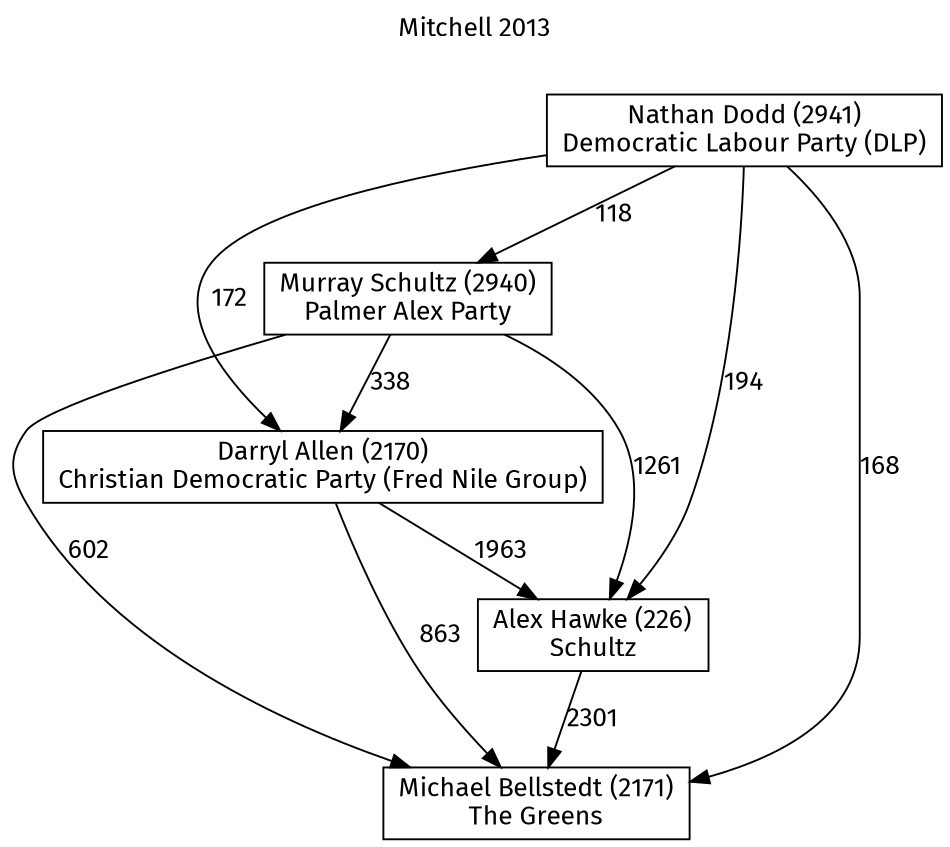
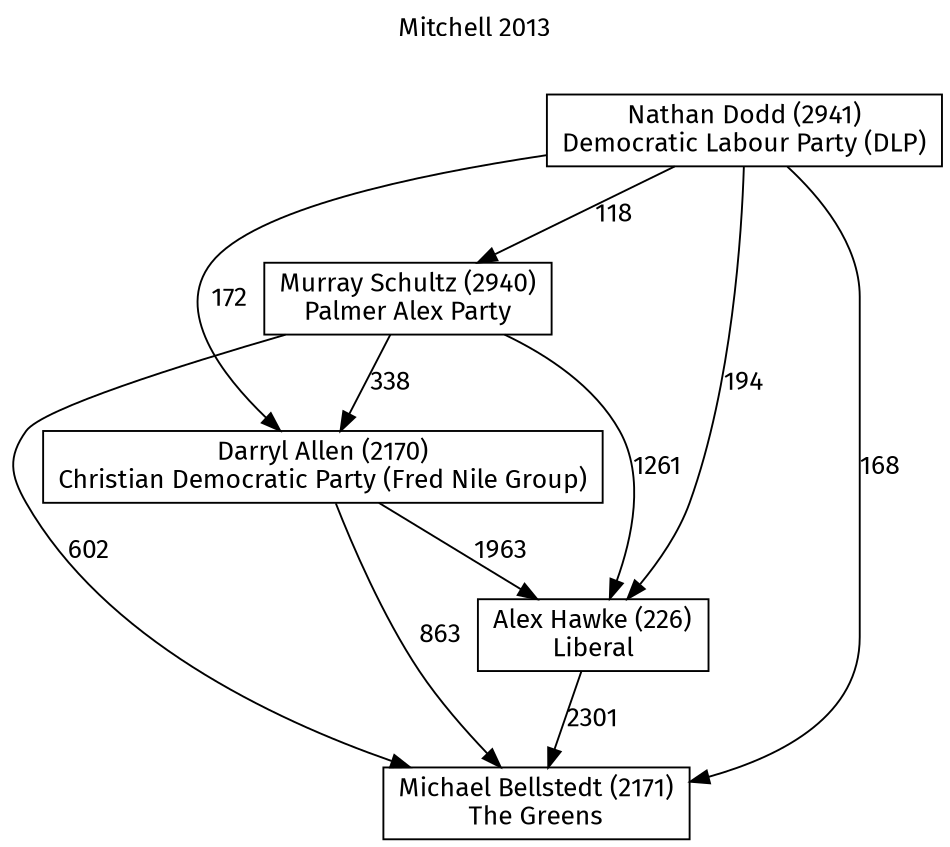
node "Alex Hawke (226) Schultz": label "Alex Hawke (226) Schultz" -> "Alex Hawke (226) Liberal"
